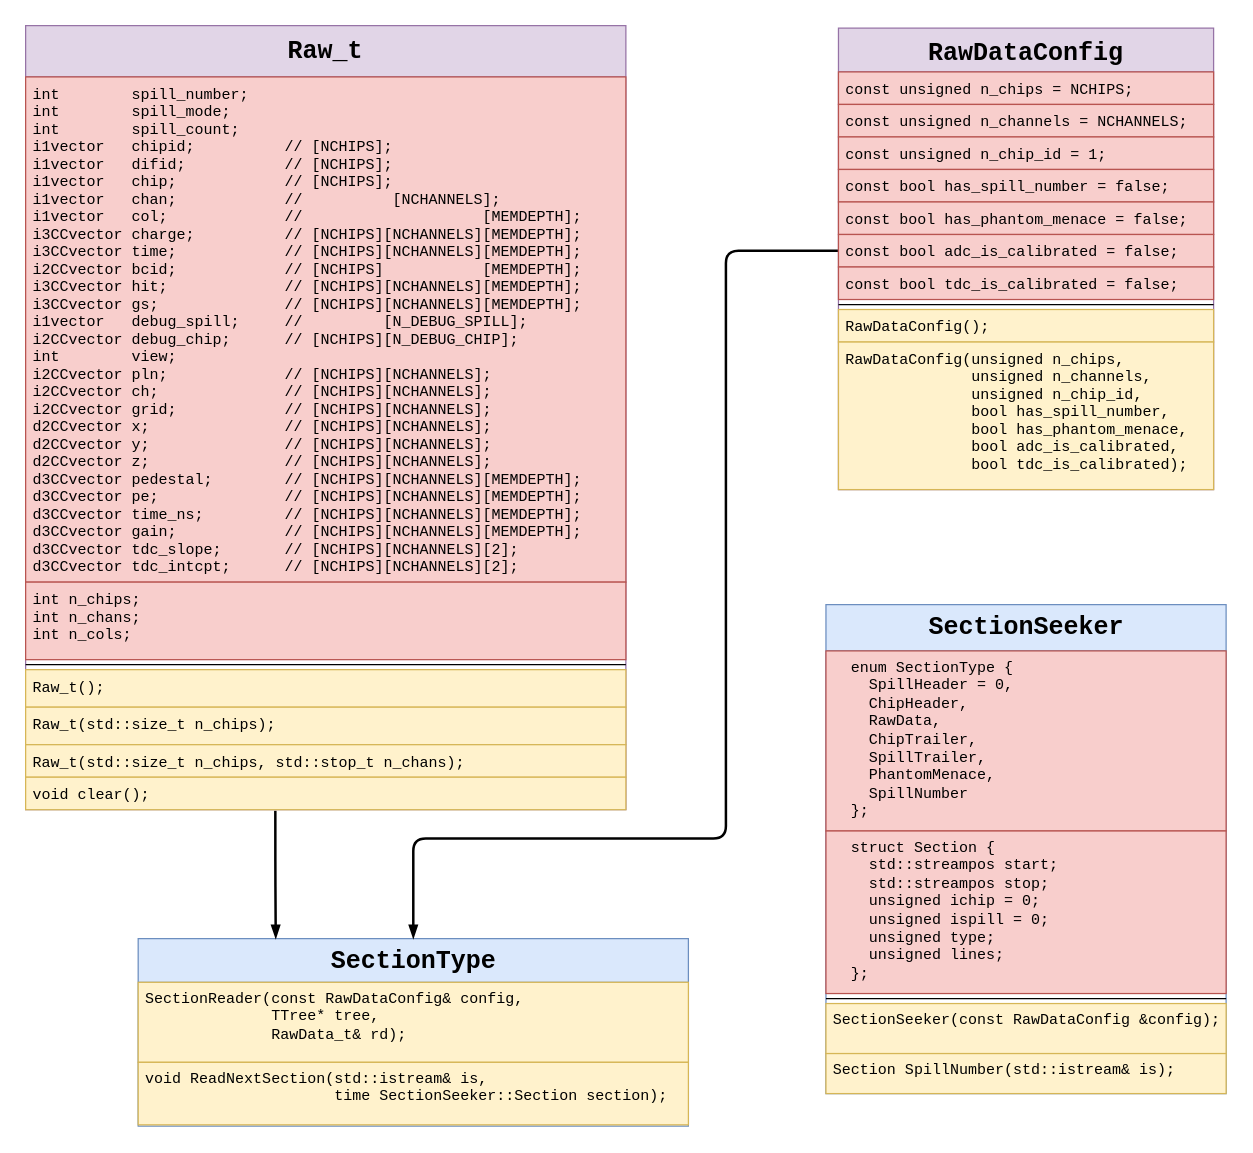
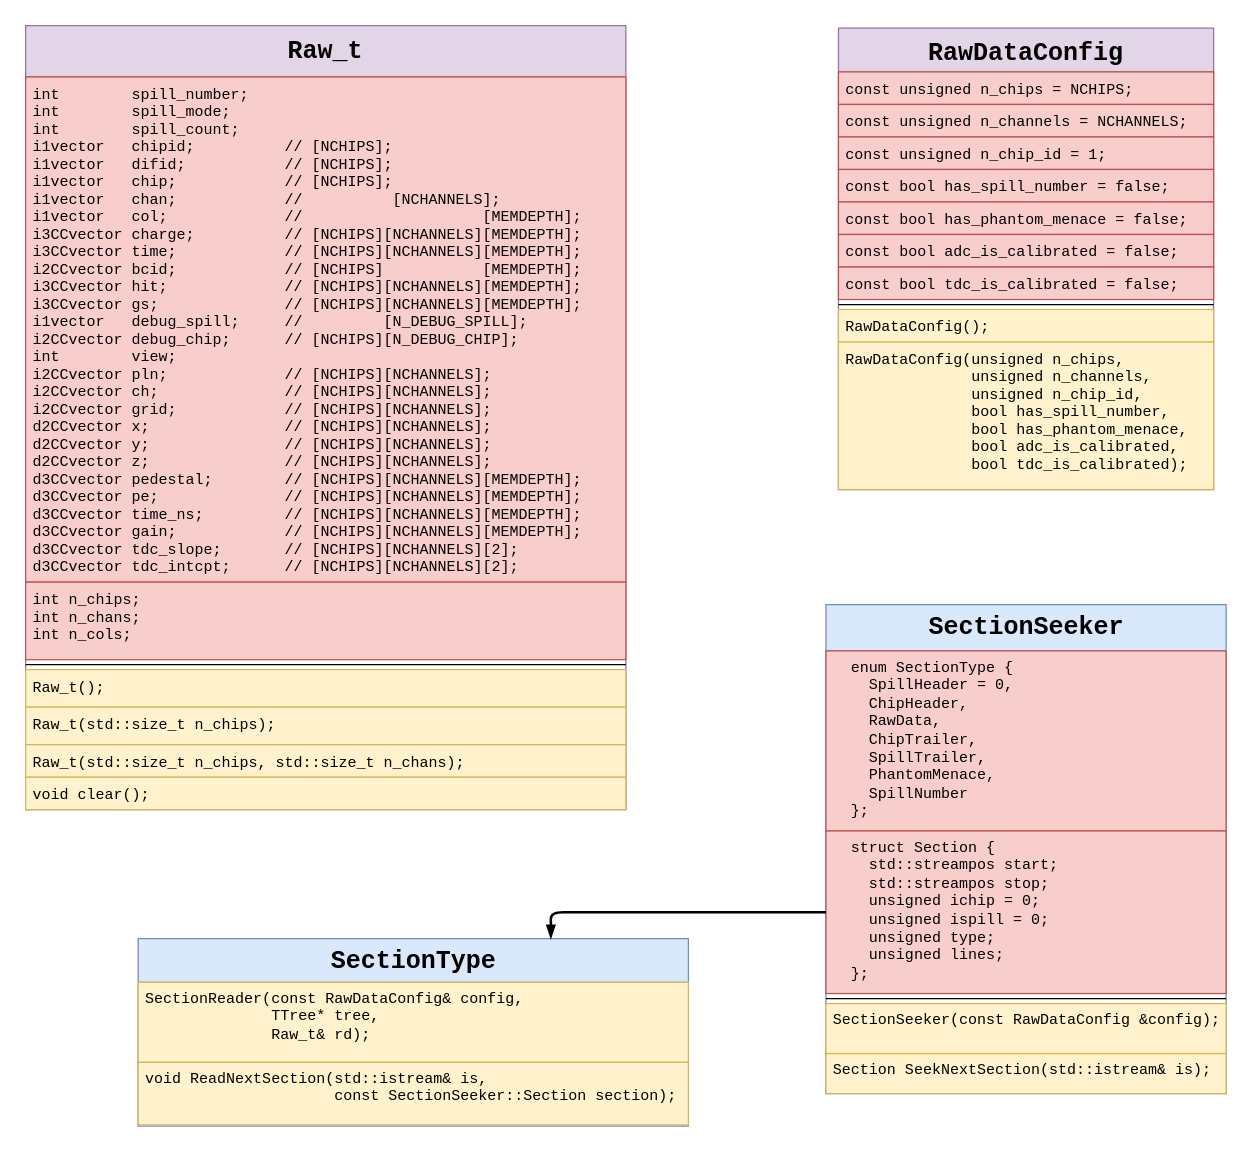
edge "RawDataConfig" -> "SectionType": removed
node "Raw_t(std::size_t n_chips, std::stop_t n_chans);": label "Raw_t(std::size_t n_chips, std::stop_t n_chans);" -> "Raw_t(std::size_t n_chips, std::size_t n_chans);"
edge "void clear();" -> "SectionType": removed
edge "struct Section { std::streampos start; std::streampos stop; unsigned ichip = 0; unsigned ispill = 0; unsigned type; unsigned lines; };" -> "SectionType": added
node "SectionReader(const RawDataConfig& config, TTree* tree, RawData_t& rd);": label "SectionReader(const RawDataConfig& config, TTree* tree, RawData_t& rd);" -> "SectionReader(const RawDataConfig& config, TTree* tree, Raw_t& rd);"
node "Section SpillNumber(std::istream& is);": label "Section SpillNumber(std::istream& is);" -> "Section SeekNextSection(std::istream& is);"
node "void ReadNextSection(std::istream& is, time SectionSeeker::Section section);": label "void ReadNextSection(std::istream& is, time SectionSeeker::Section section);" -> "void ReadNextSection(std::istream& is, const SectionSeeker::Section section);"
